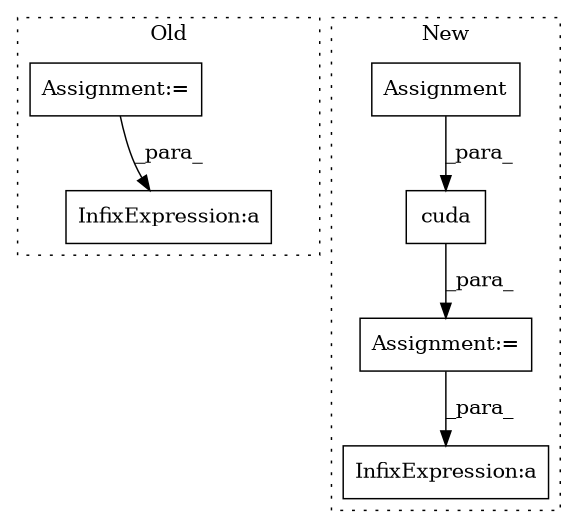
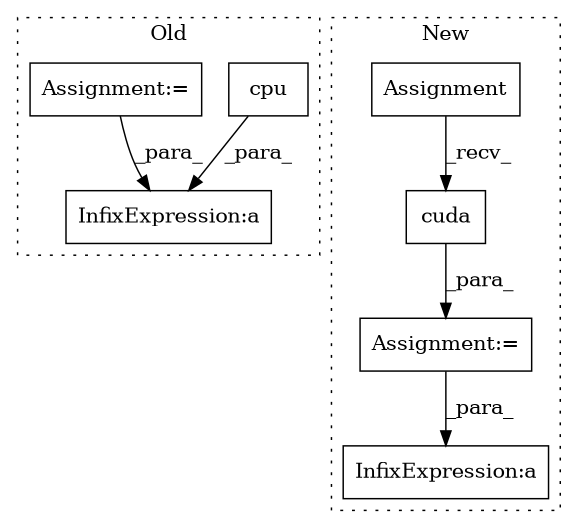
node "cpu": added
edge "Assignment" -> "cuda": label "_para_" -> "_recv_"
